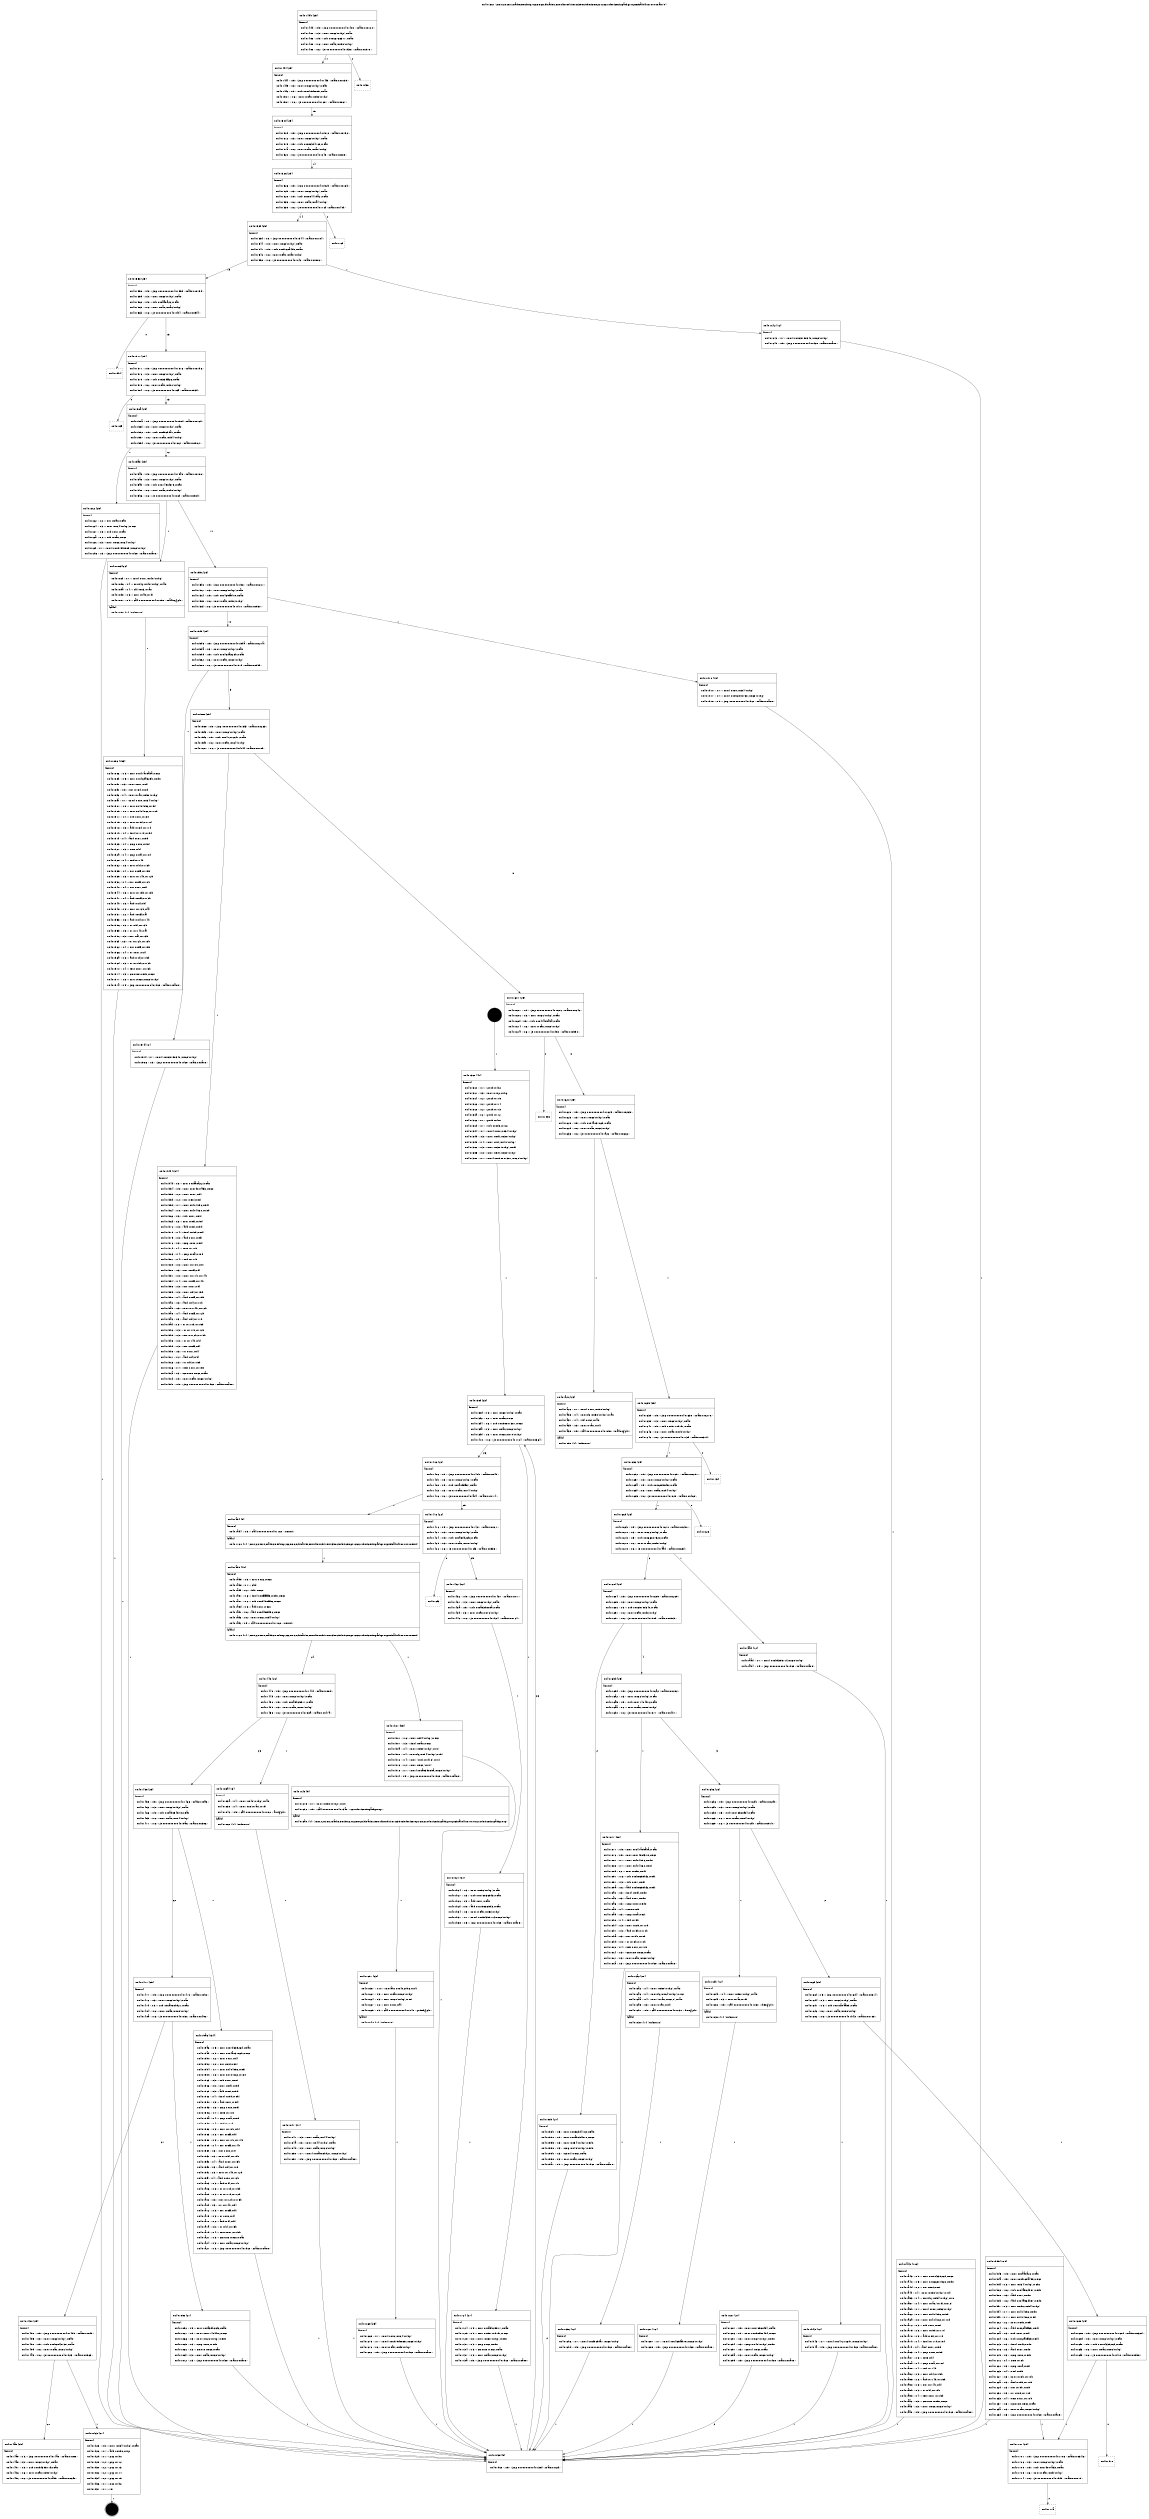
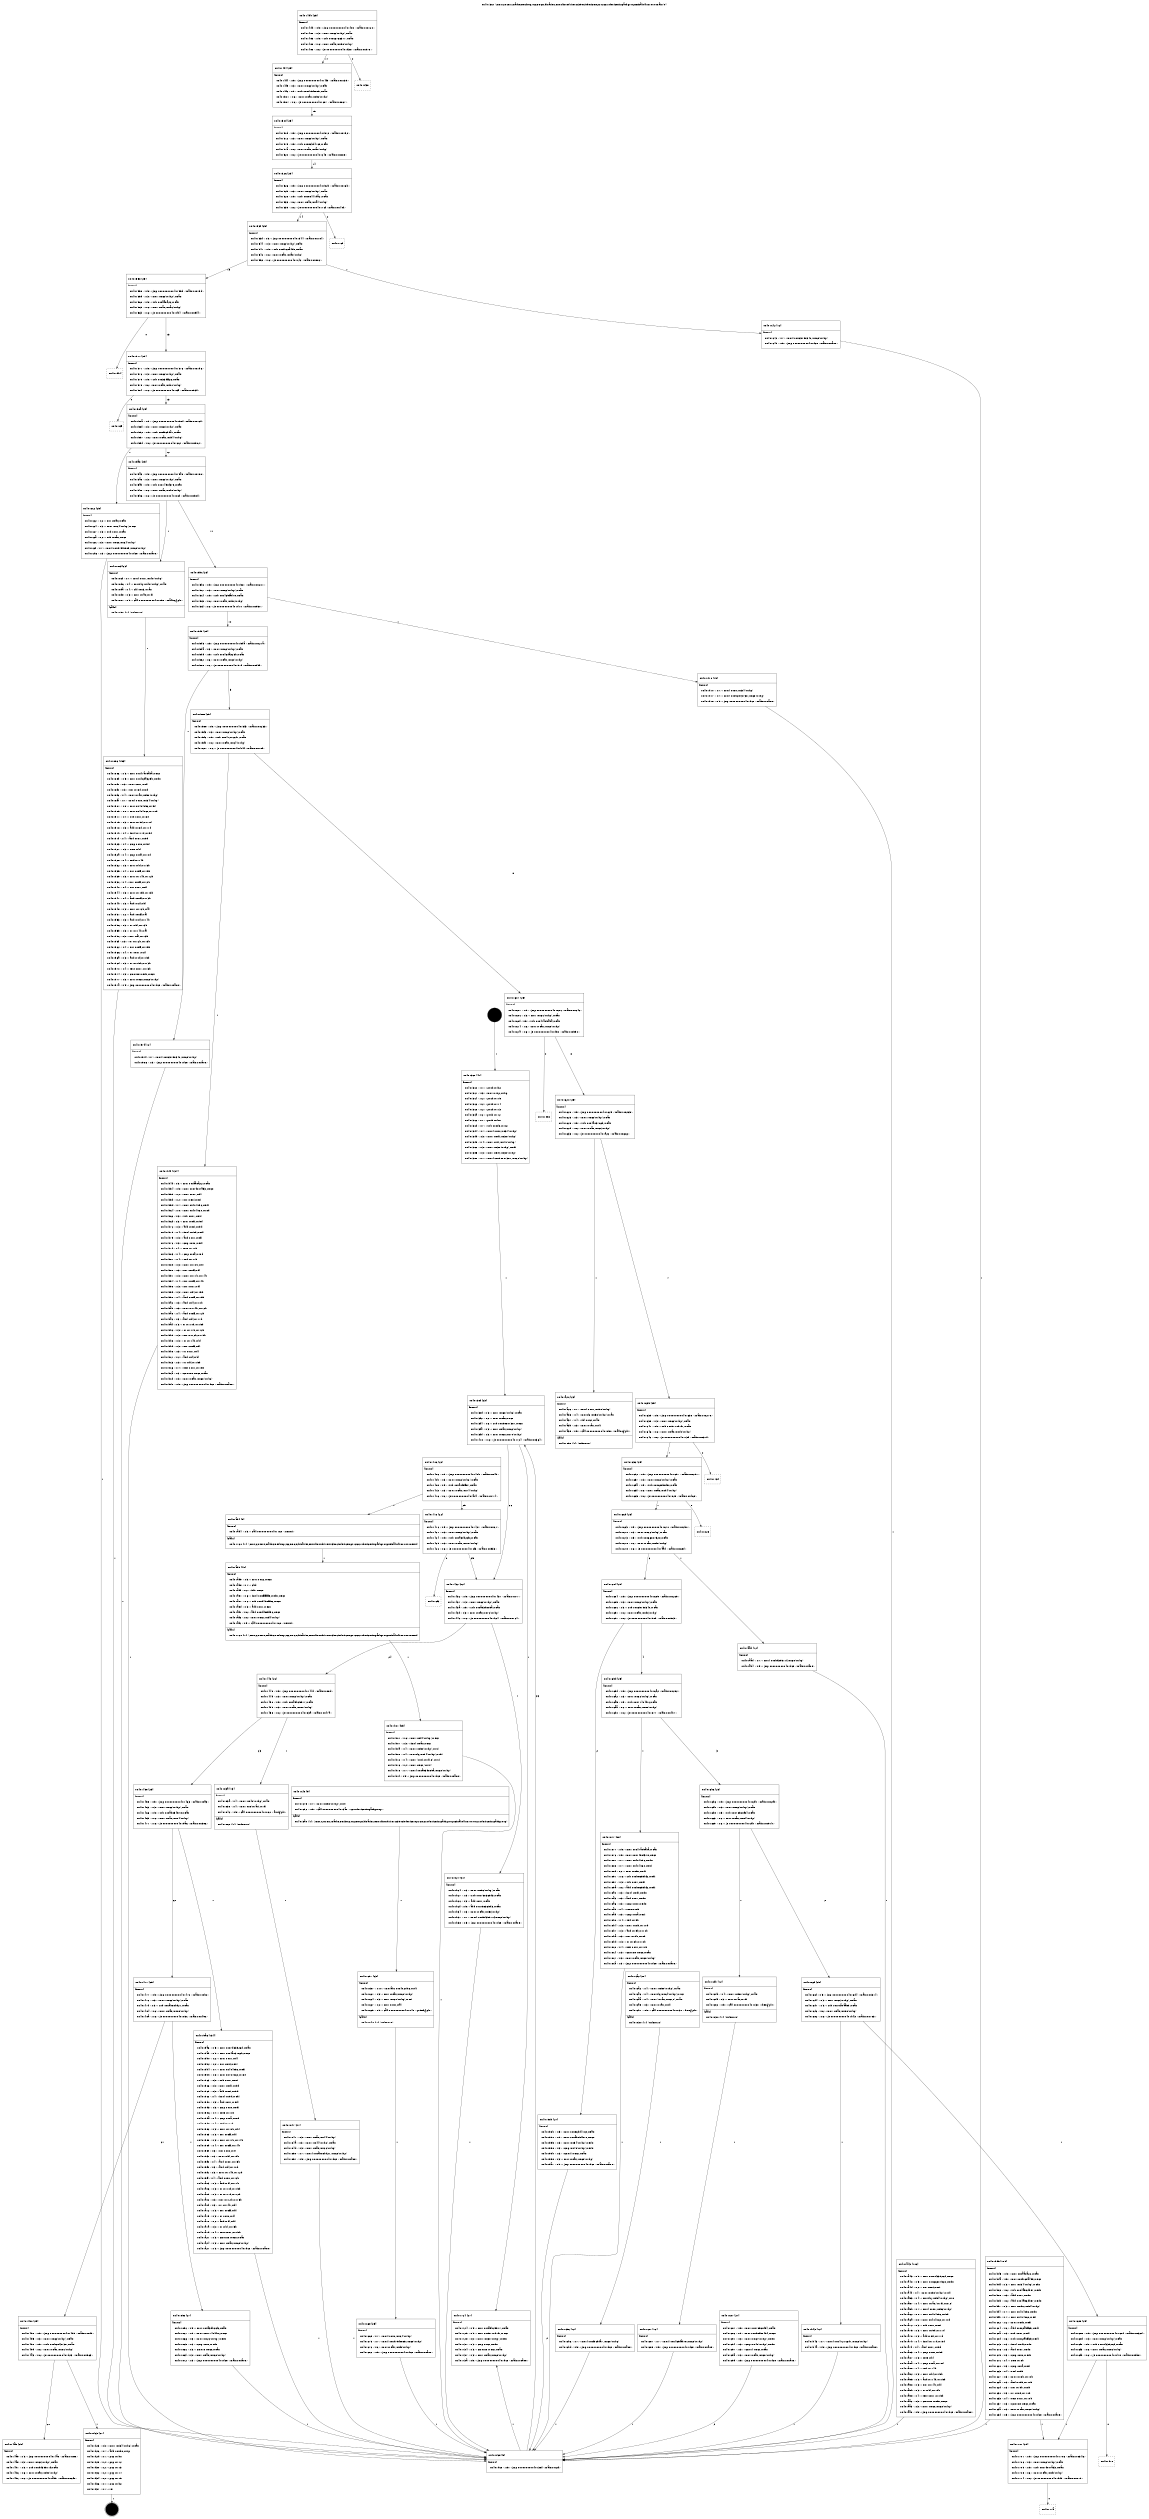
edge "0x4013ef [23]" -> "0x401406 [22]": now "0x4013ef [23]" -> "0x401432 [22]"
edge "0x401ad9 [40]" -> "0x401448 [22]": now "0x401432 [22]" -> "0x401448 [22]"
edge "0x401724 [27]" -> "0x401dce [5]": reversed
